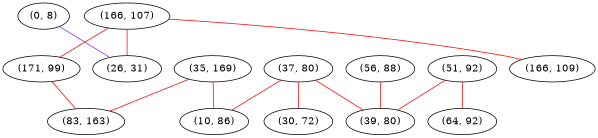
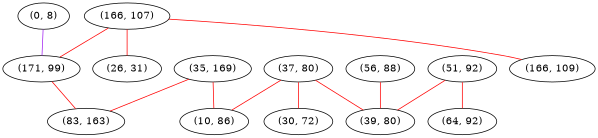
edge "(0, 8)" -- "(26, 31)": now "(0, 8)" -- "(171, 99)"
